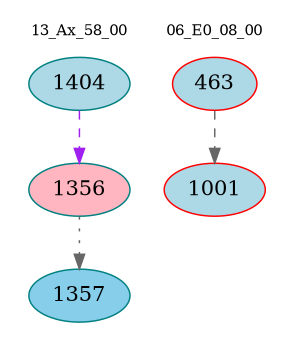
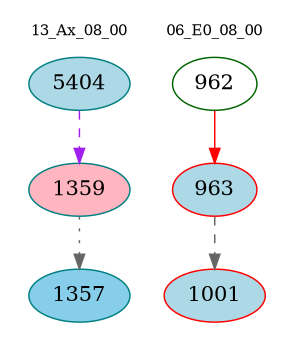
cluster "13_Ax_58_00": label "13_Ax_58_00" -> "13_Ax_08_00"
node "1404": label "1404" -> "5404"
node "962": added
node "463": label "463" -> "963"
node "1356": label "1356" -> "1359"
